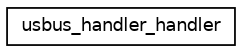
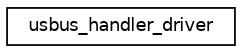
node "usbus_handler_handler": label "usbus_handler_handler" -> "usbus_handler_driver"
